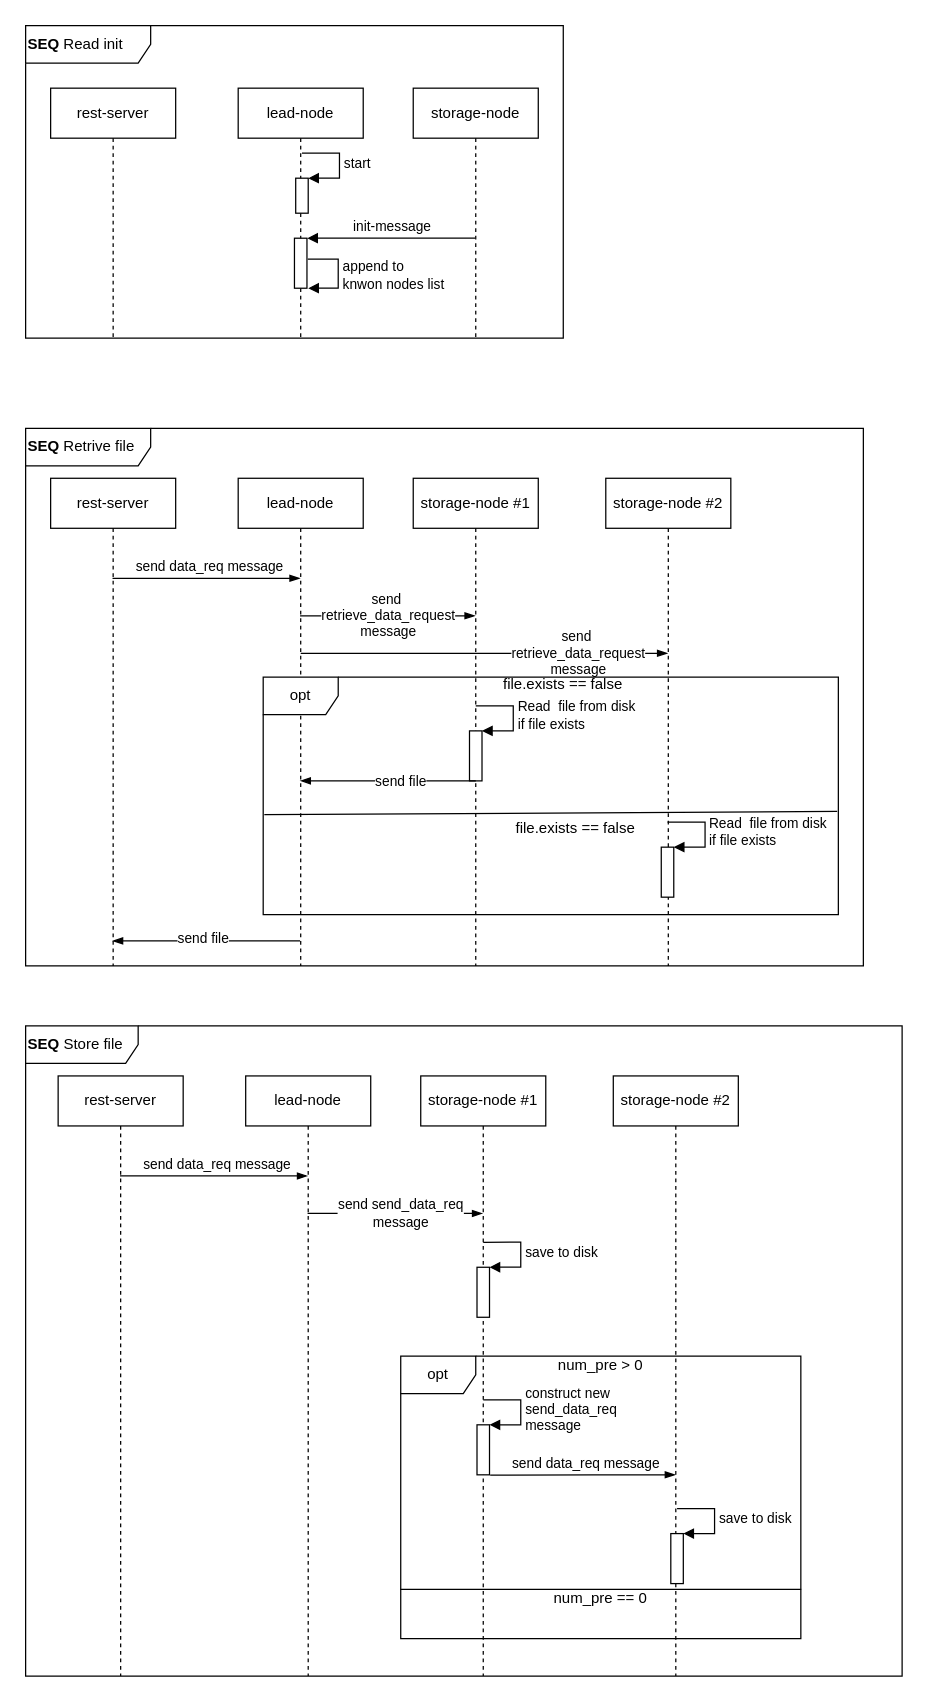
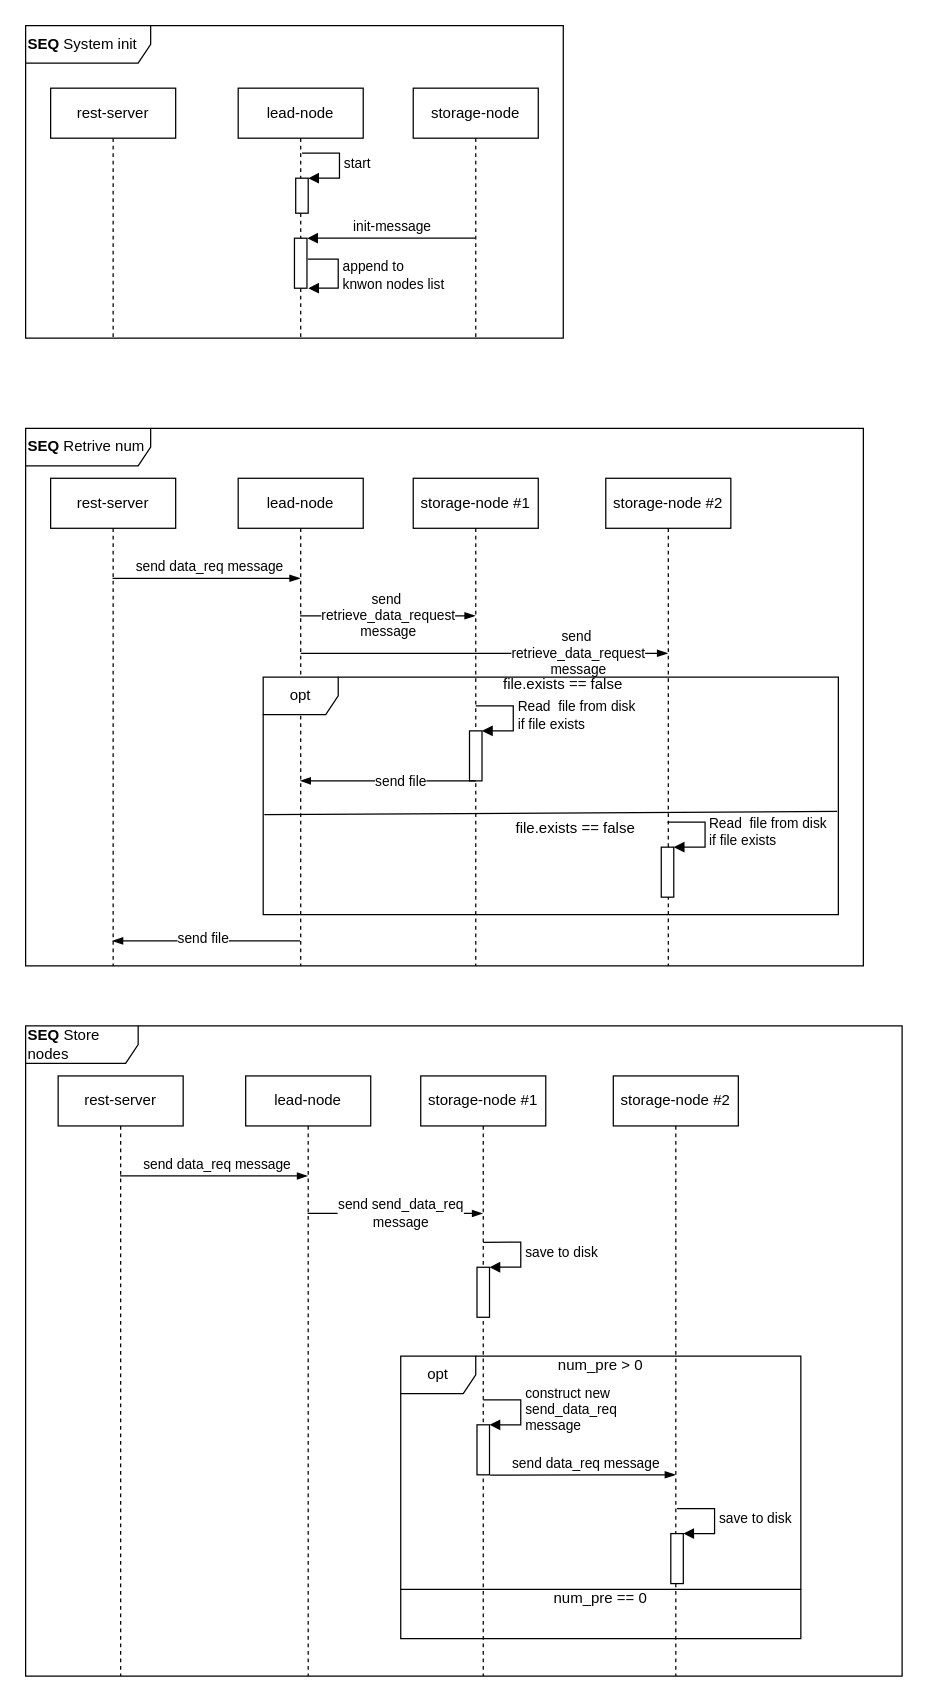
node "SEQ Read init": label "SEQ Read init" -> "SEQ System init"
node "SEQ Retrive file": label "SEQ Retrive file" -> "SEQ Retrive num"
node "SEQ Store file": label "SEQ Store file" -> "SEQ Store nodes"
